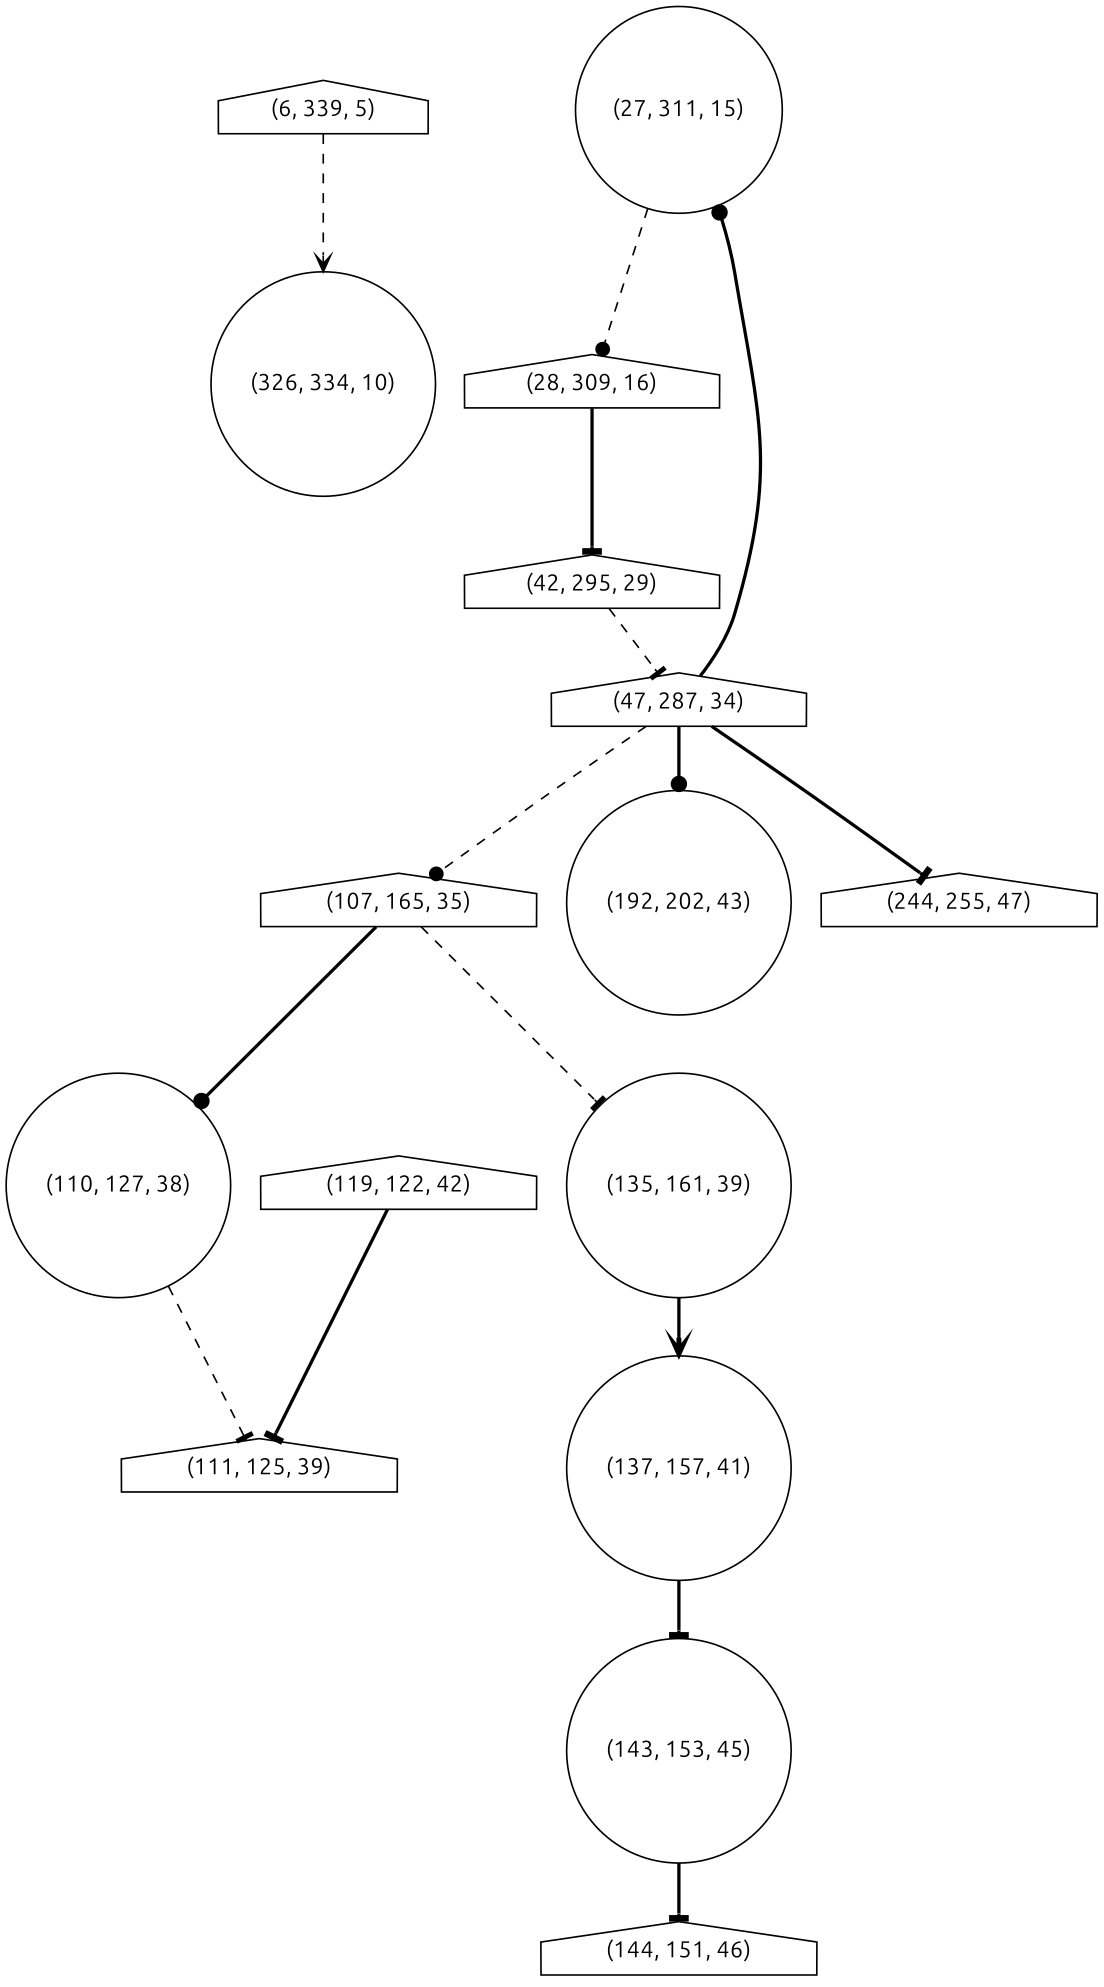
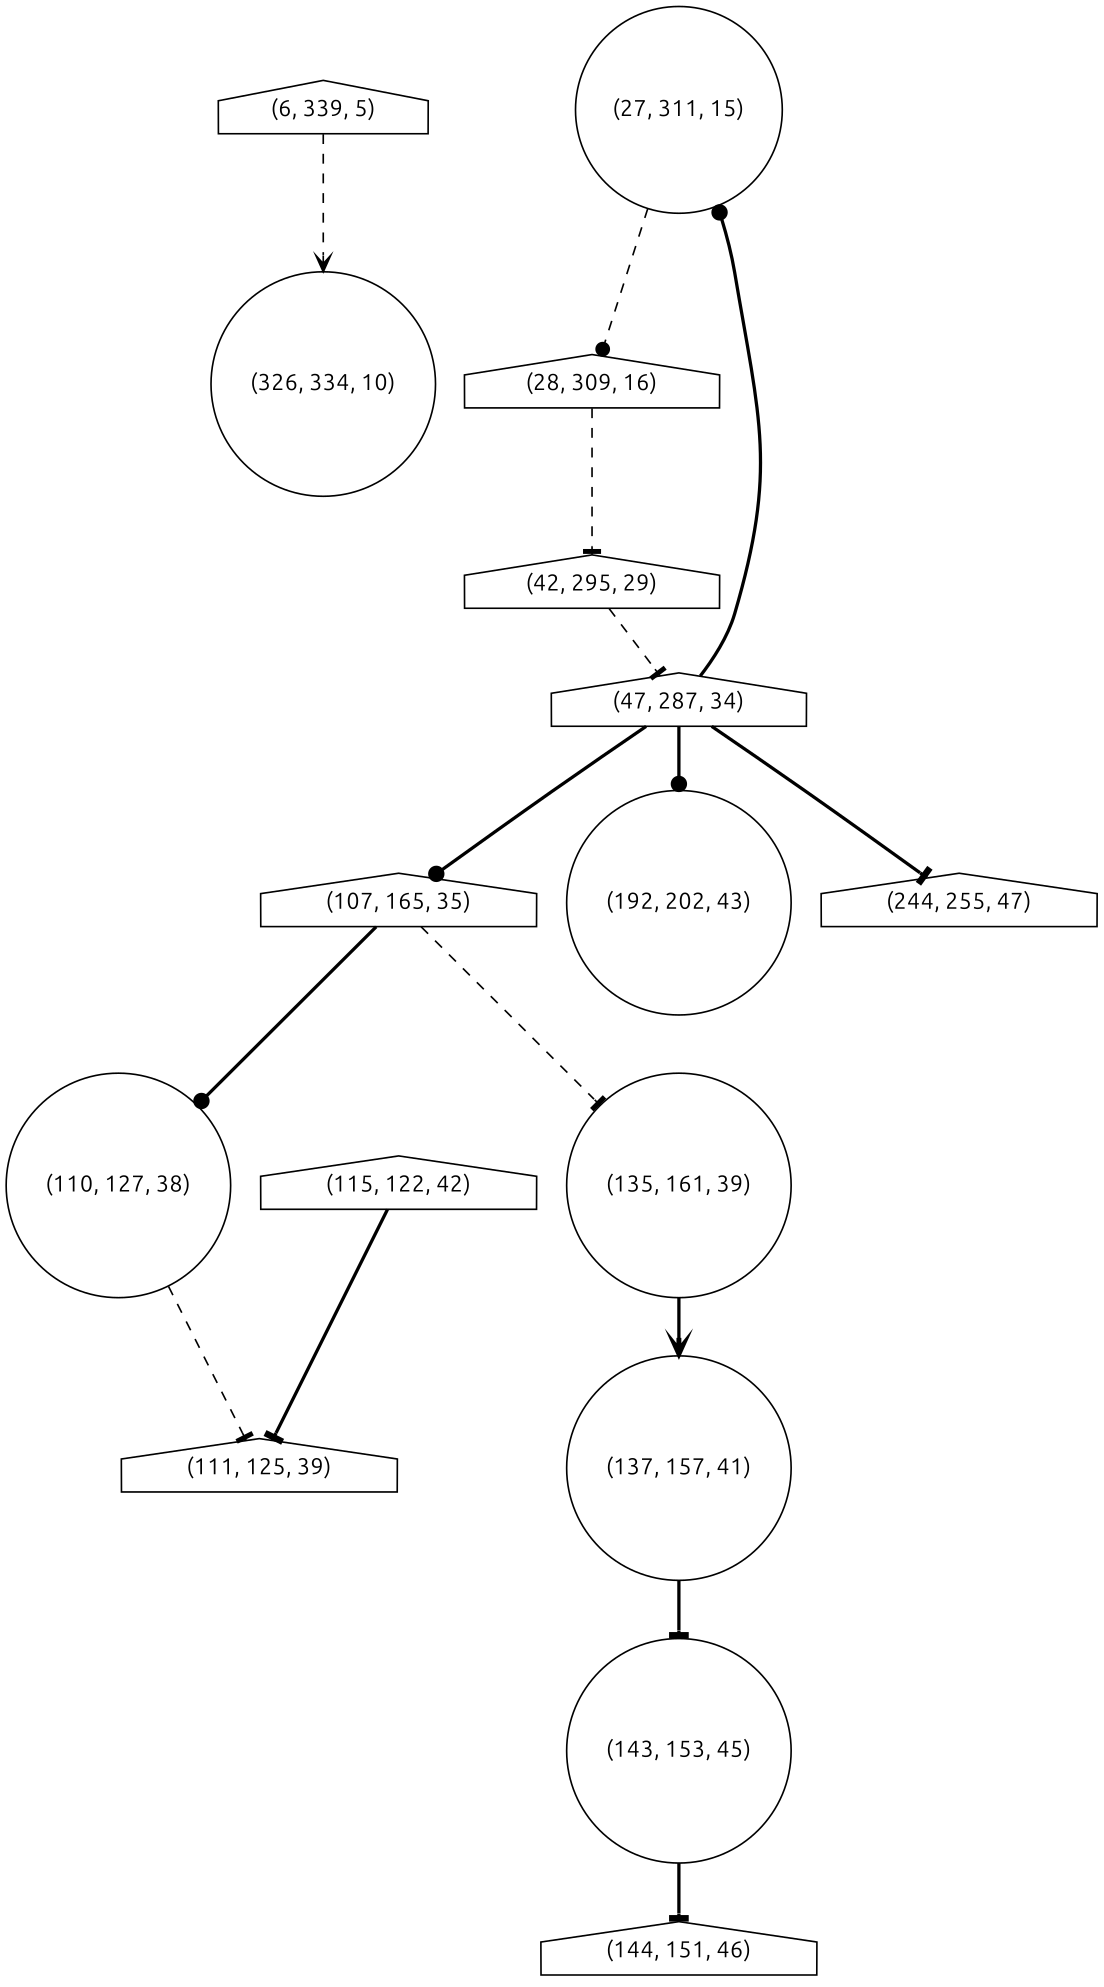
edge "(28, 309, 16)" -> "(42, 295, 29)": style bold -> dashed
edge "(47, 287, 34)" -> "(107, 165, 35)": style dashed -> bold
node "(119, 122, 42)": label "(119, 122, 42)" -> "(115, 122, 42)"
